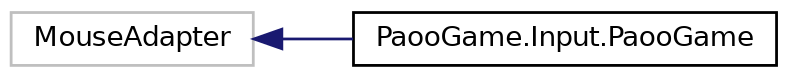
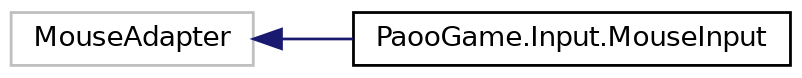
node "PaooGame.Input.PaooGame": label "PaooGame.Input.PaooGame" -> "PaooGame.Input.MouseInput"
